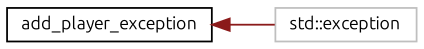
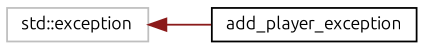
edge "std::exception" -> "add_player_exception": reversed
